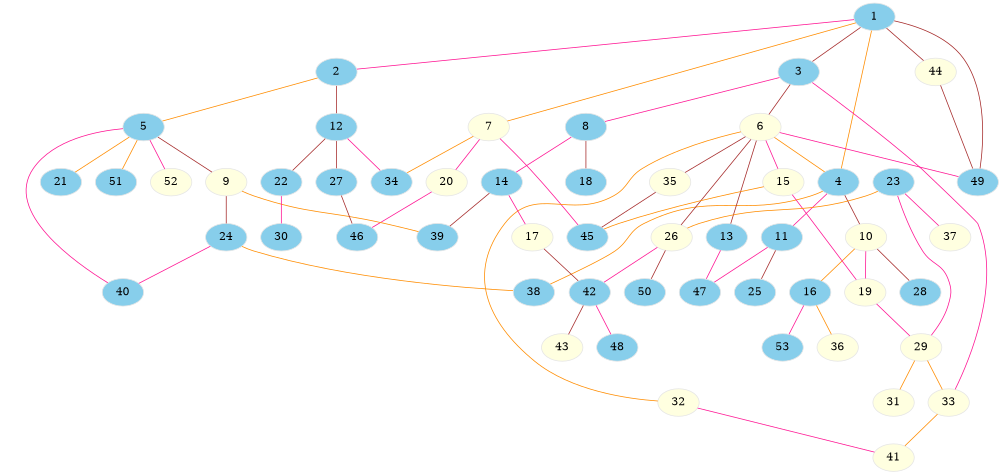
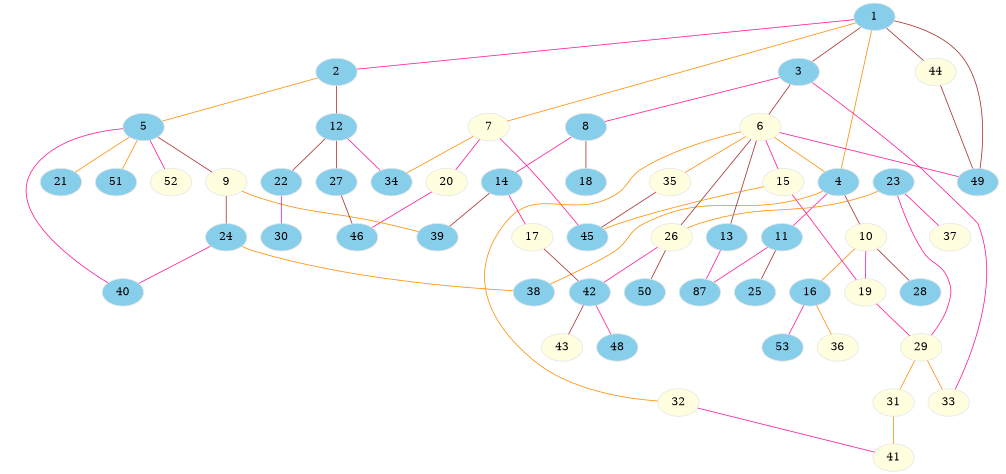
edge "6" -- "35": color brown -> darkorange
node "47": label "47" -> "87"
edge "33" -- "41": now "31" -- "41"
